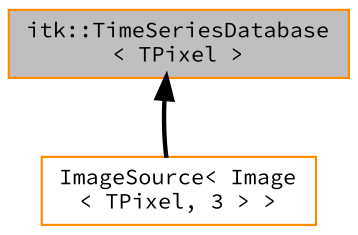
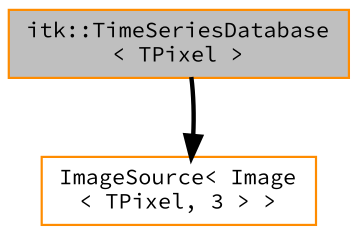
edge "ImageSource< Image < TPixel, 3 > >" -> "itk::TimeSeriesDatabase < TPixel >": reversed
